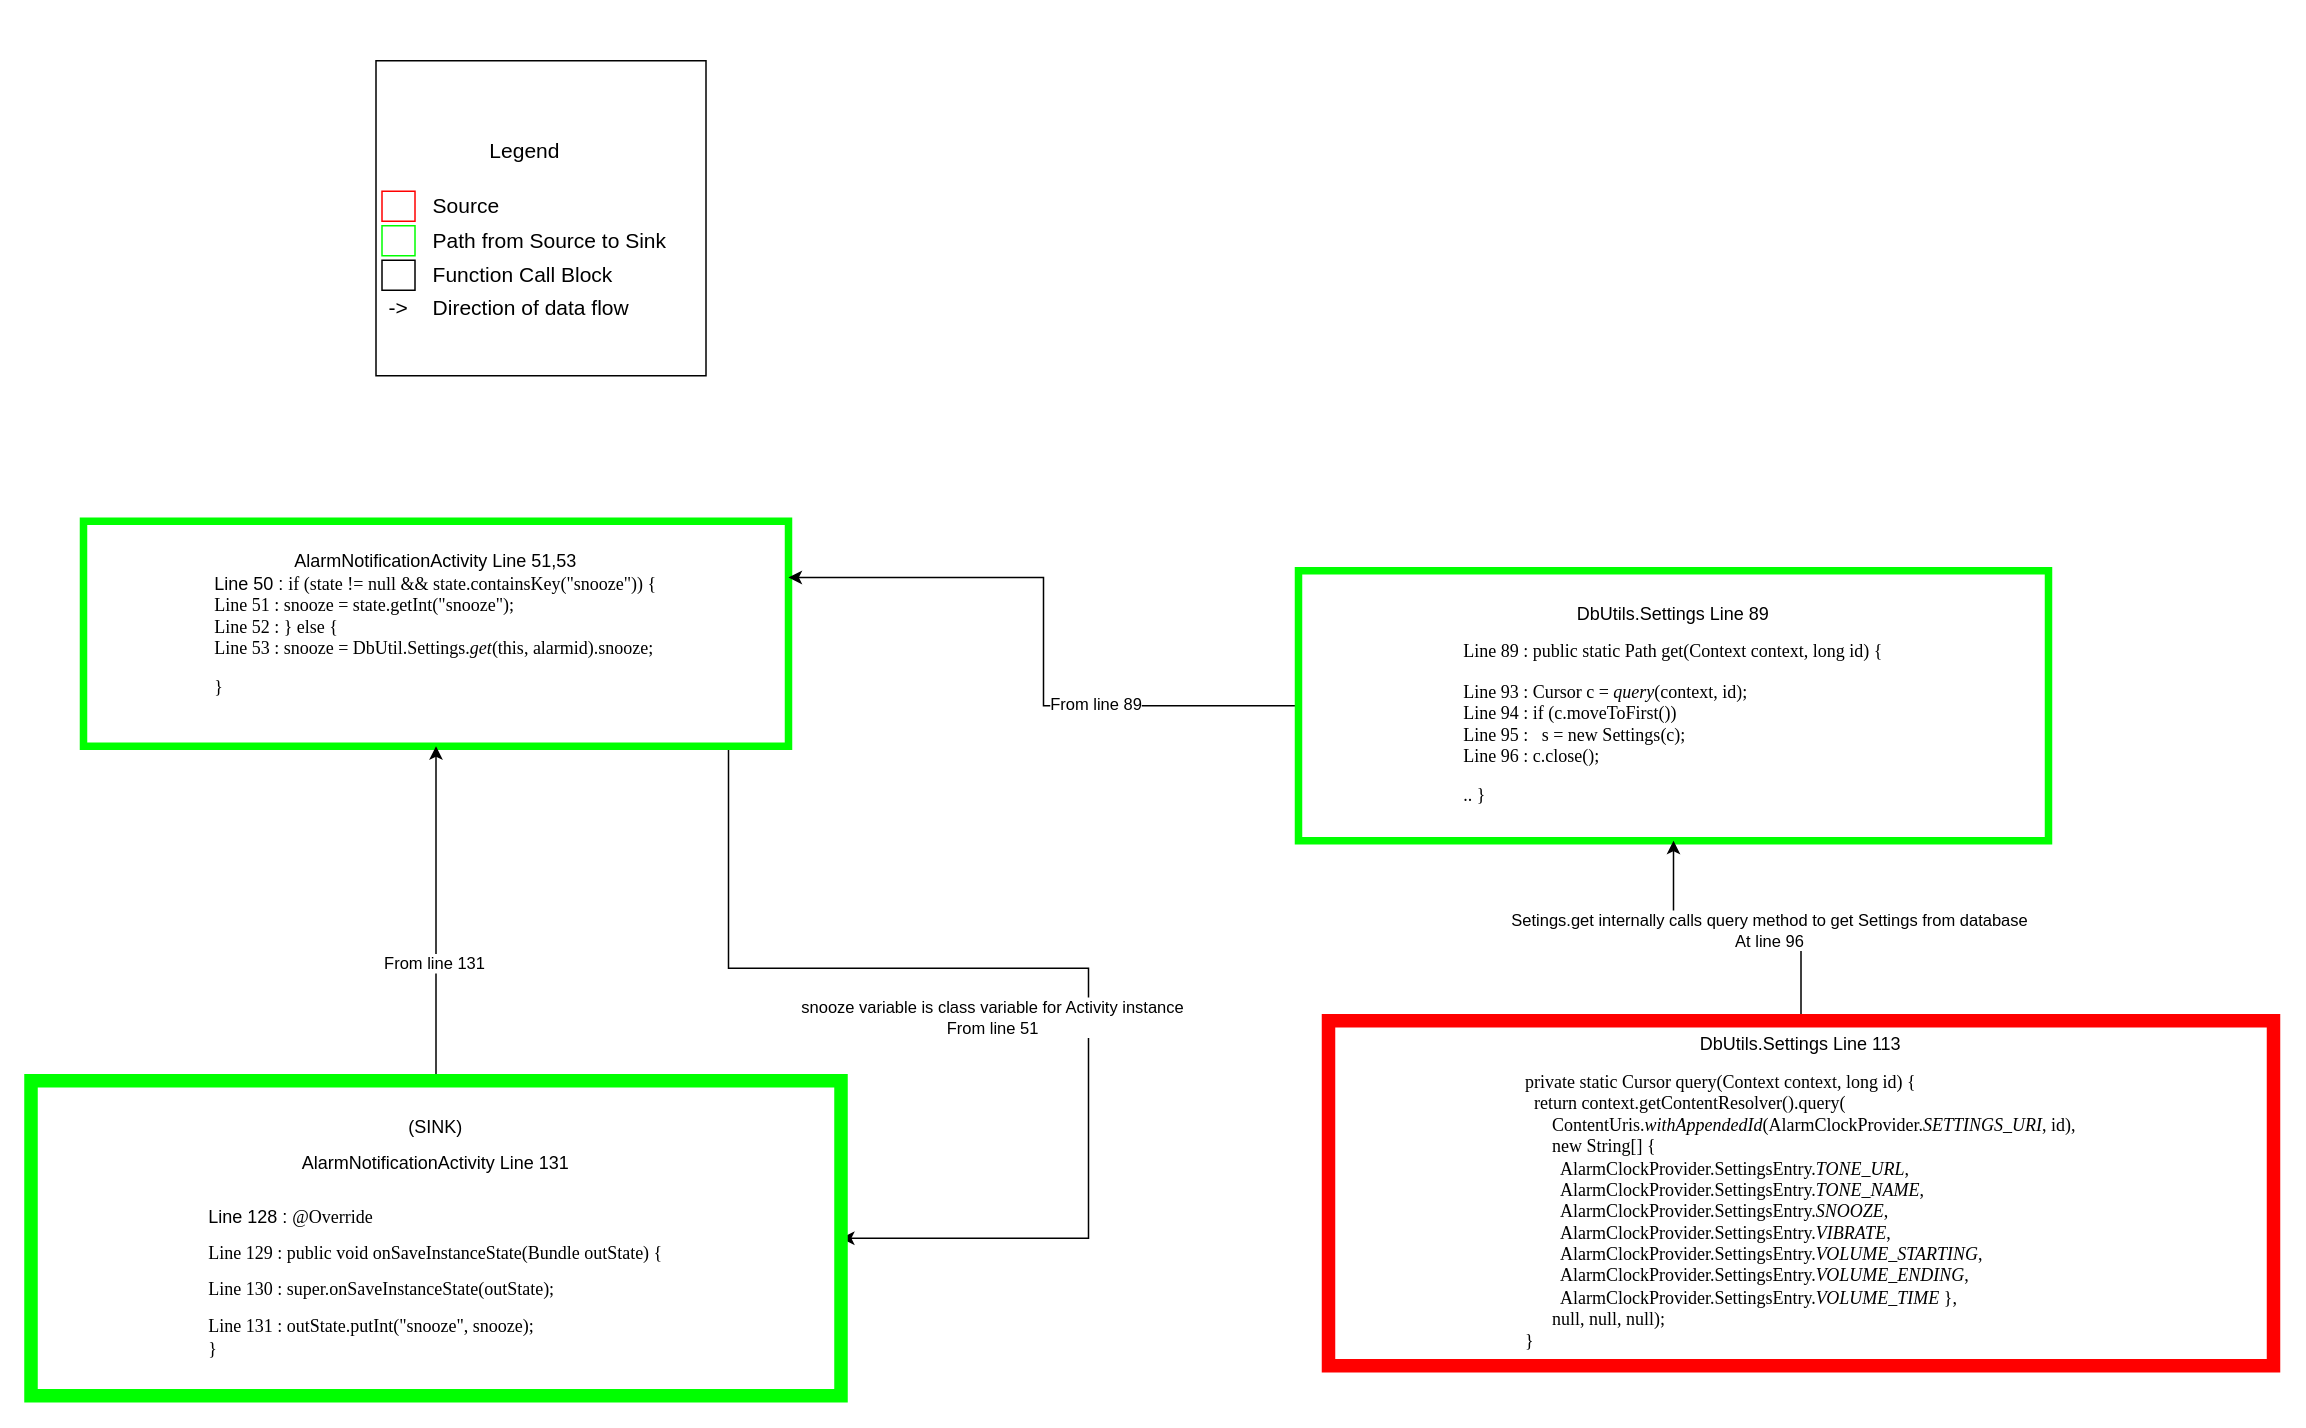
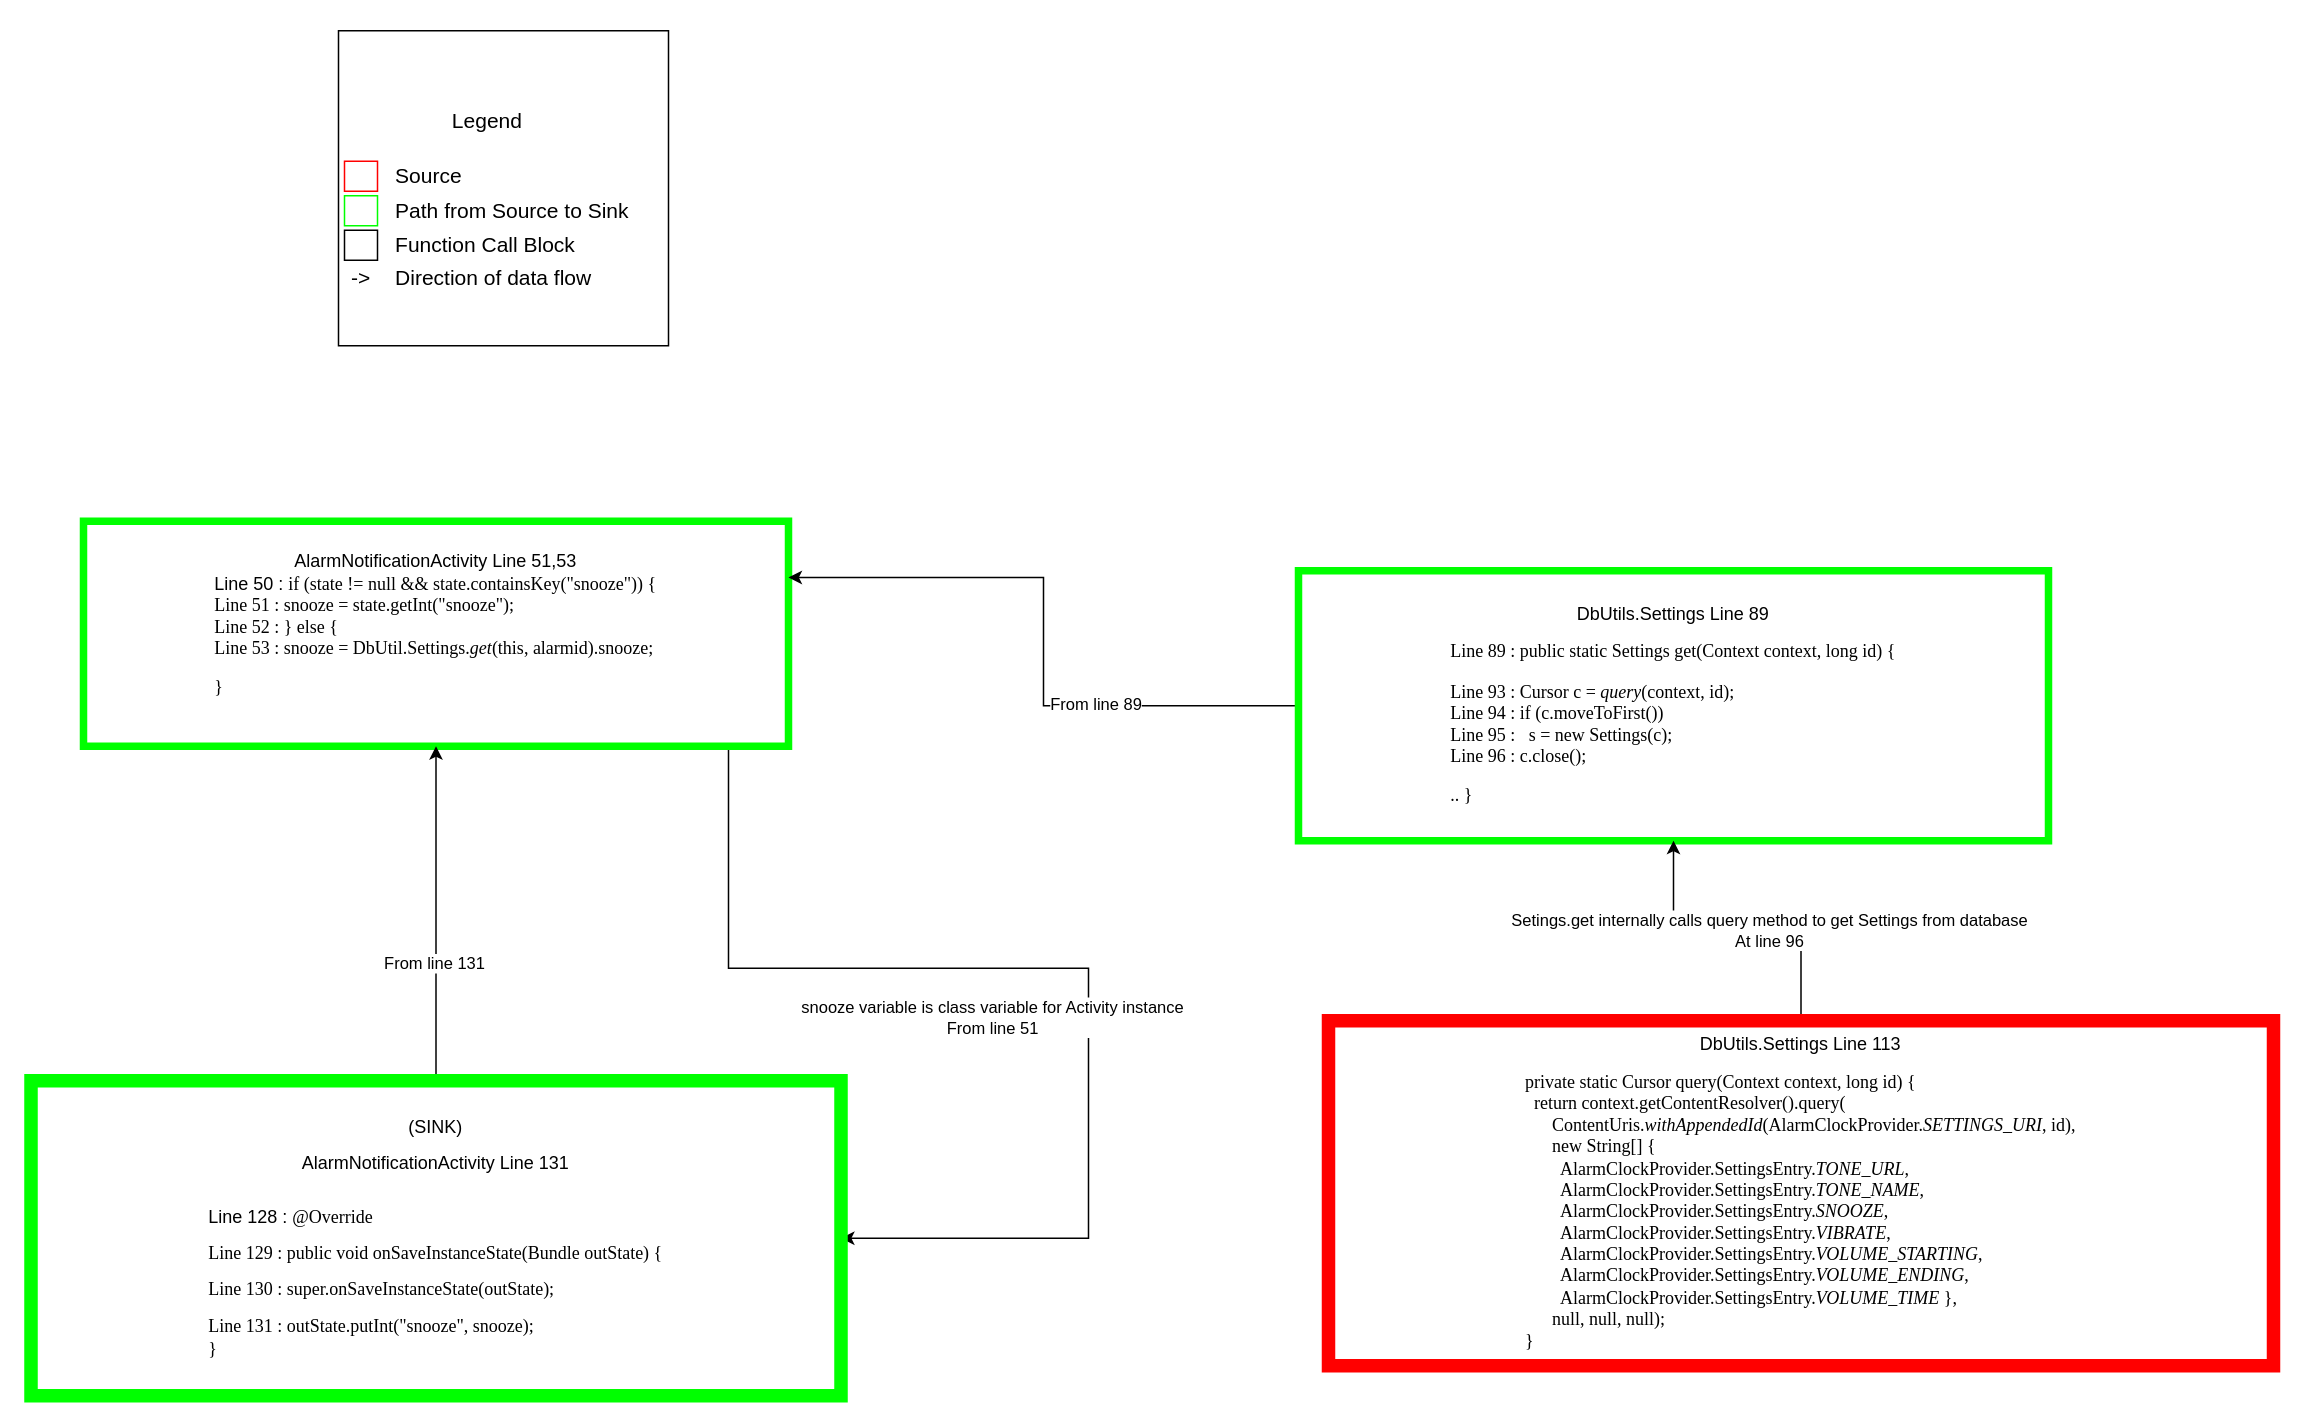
node "Legend Source Path from Source to Sink Function Call Block -> Direction of data flow": moved (541, 218) -> (503, 188)
node "DbUtils.Settings Line 89 Line 89 : public static Path get(Context context, long id) { Line 93 : Cursor c = query(context, id); Line 94 : if (c.moveToFirst()) Line 95 : s = new Settings(c); Line 96 : c.close(); .. }": label "DbUtils.Settings Line 89 Line 89 : public static Path get(Context context, long id) { Line 93 : Cursor c = query(context, id); Line 94 : if (c.moveToFirst()) Line 95 : s = new Settings(c); Line 96 : c.close(); .. }" -> "DbUtils.Settings Line 89 Line 89 : public static Settings get(Context context, long id) { Line 93 : Cursor c = query(context, id); Line 94 : if (c.moveToFirst()) Line 95 : s = new Settings(c); Line 96 : c.close(); .. }"
